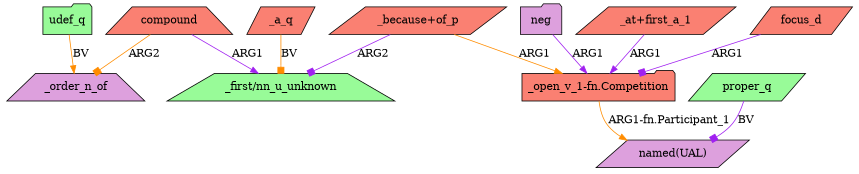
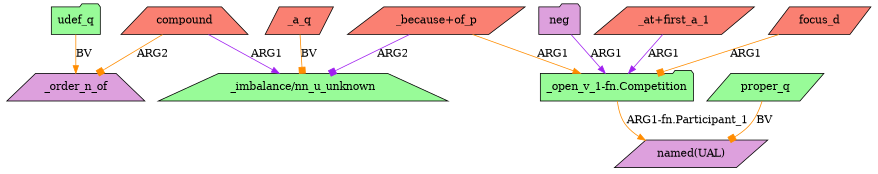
edge "focus_d" -> "_open_v_1-fn.Competition": color purple -> darkorange
node "_first/nn_u_unknown": label "_first/nn_u_unknown" -> "_imbalance/nn_u_unknown"
node "_open_v_1-fn.Competition": fillcolor salmon -> palegreen
edge "proper_q" -> "named(UAL)": color purple -> darkorange
